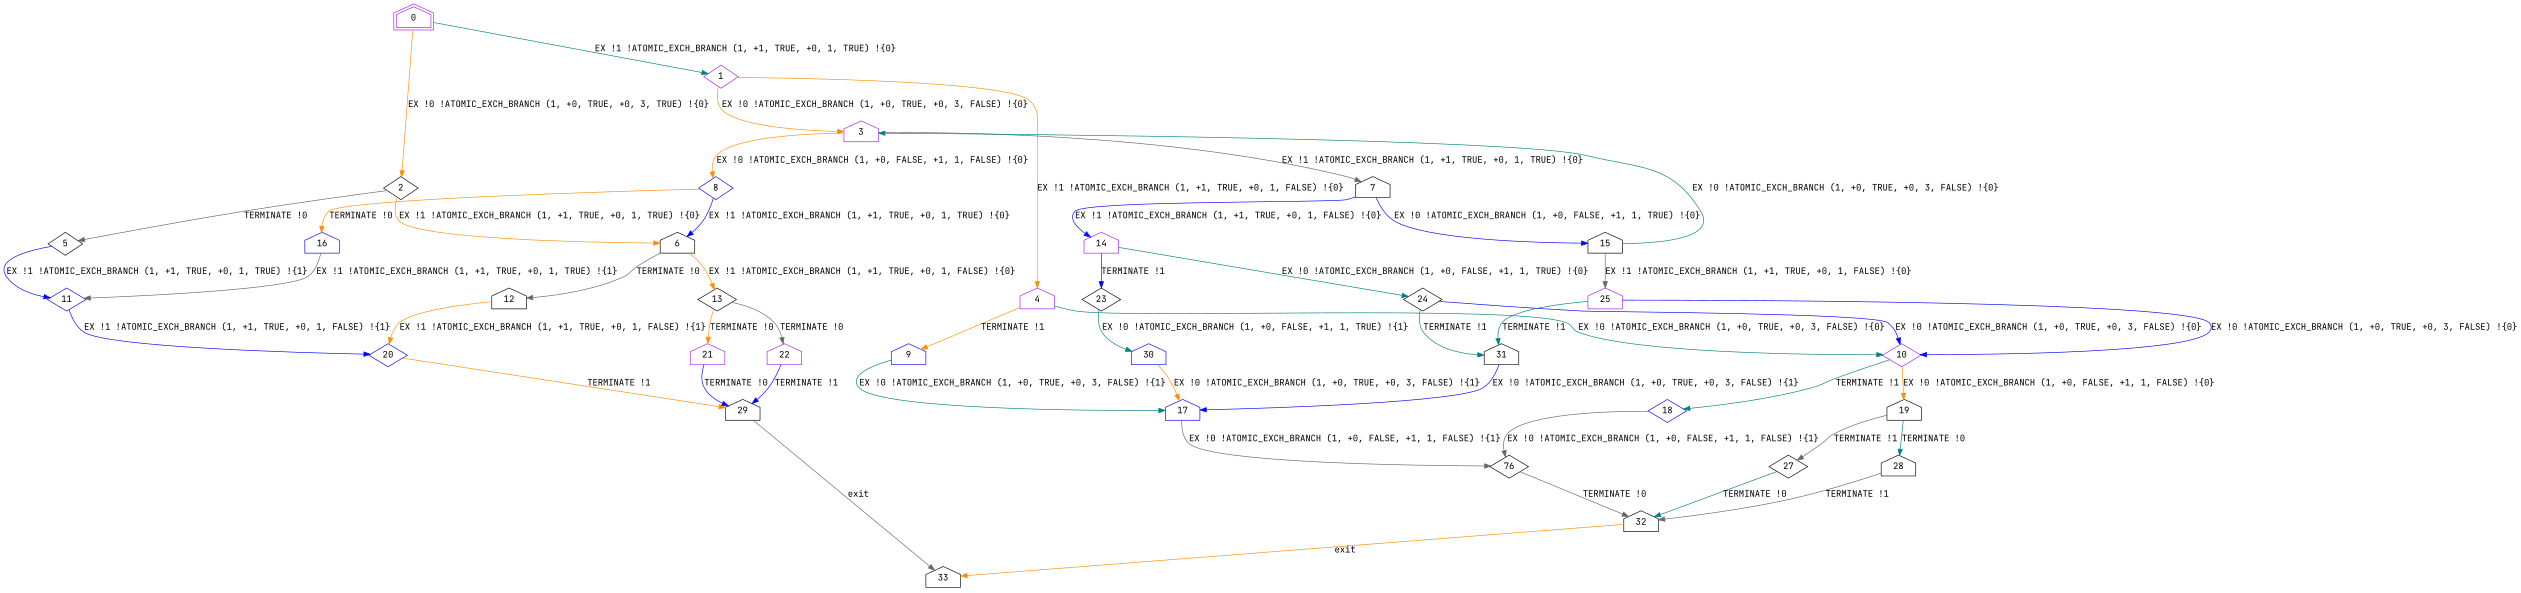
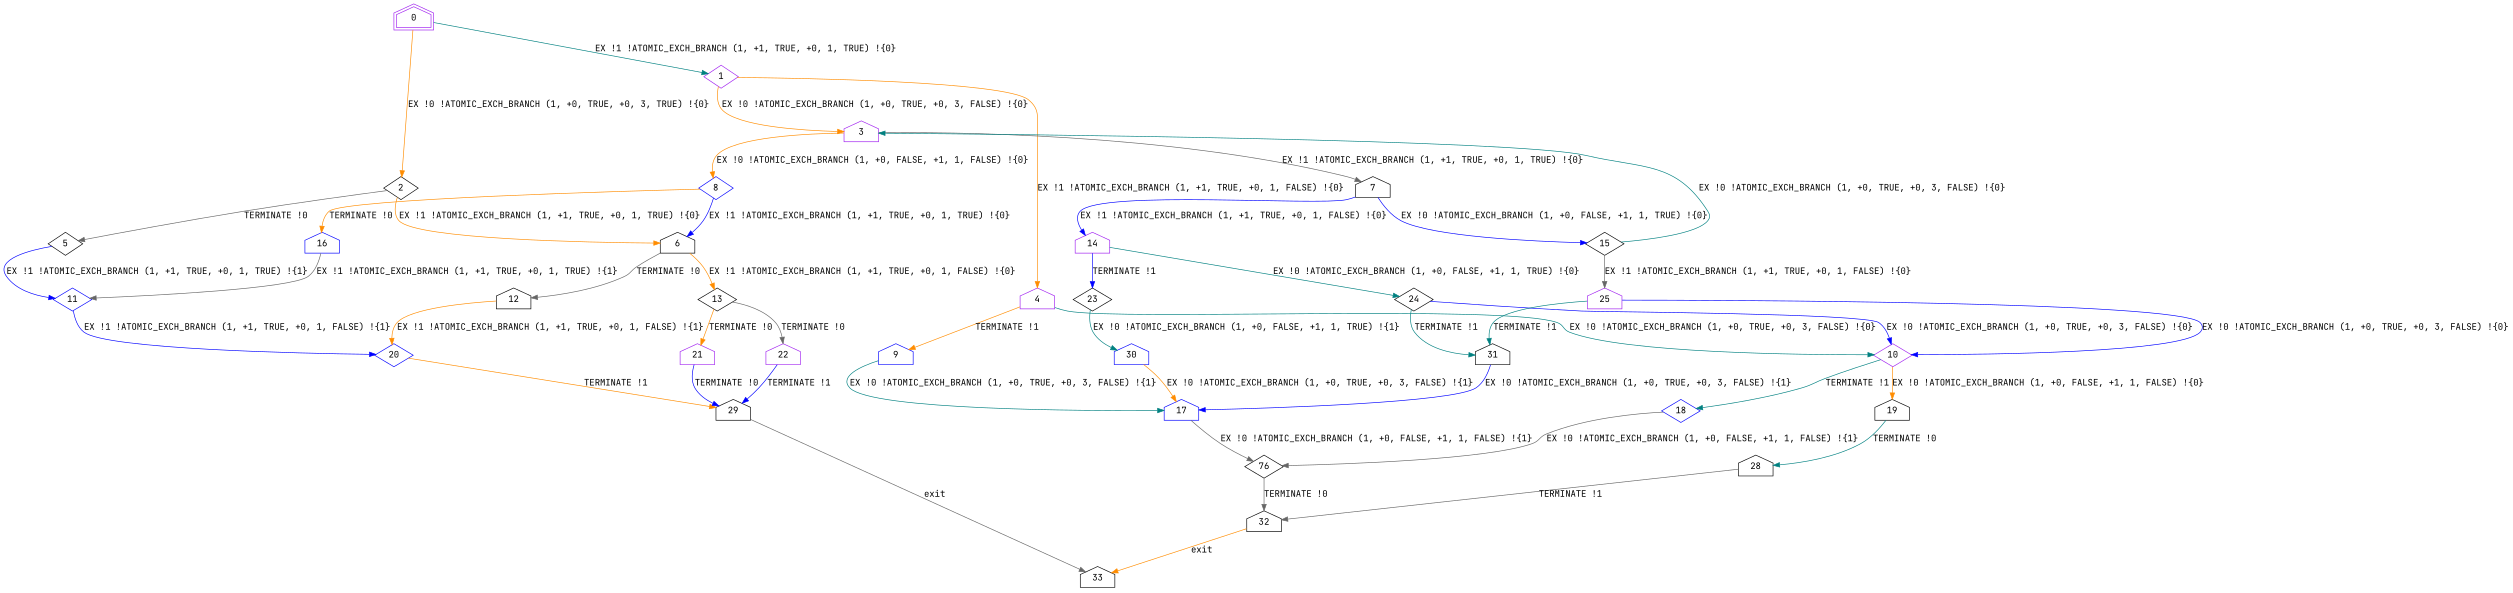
node "15": shape house -> diamond
node "27": removed
